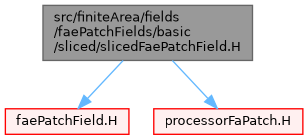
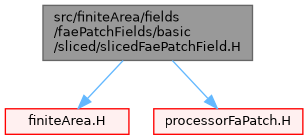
node "faePatchField.H": label "faePatchField.H" -> "finiteArea.H"
